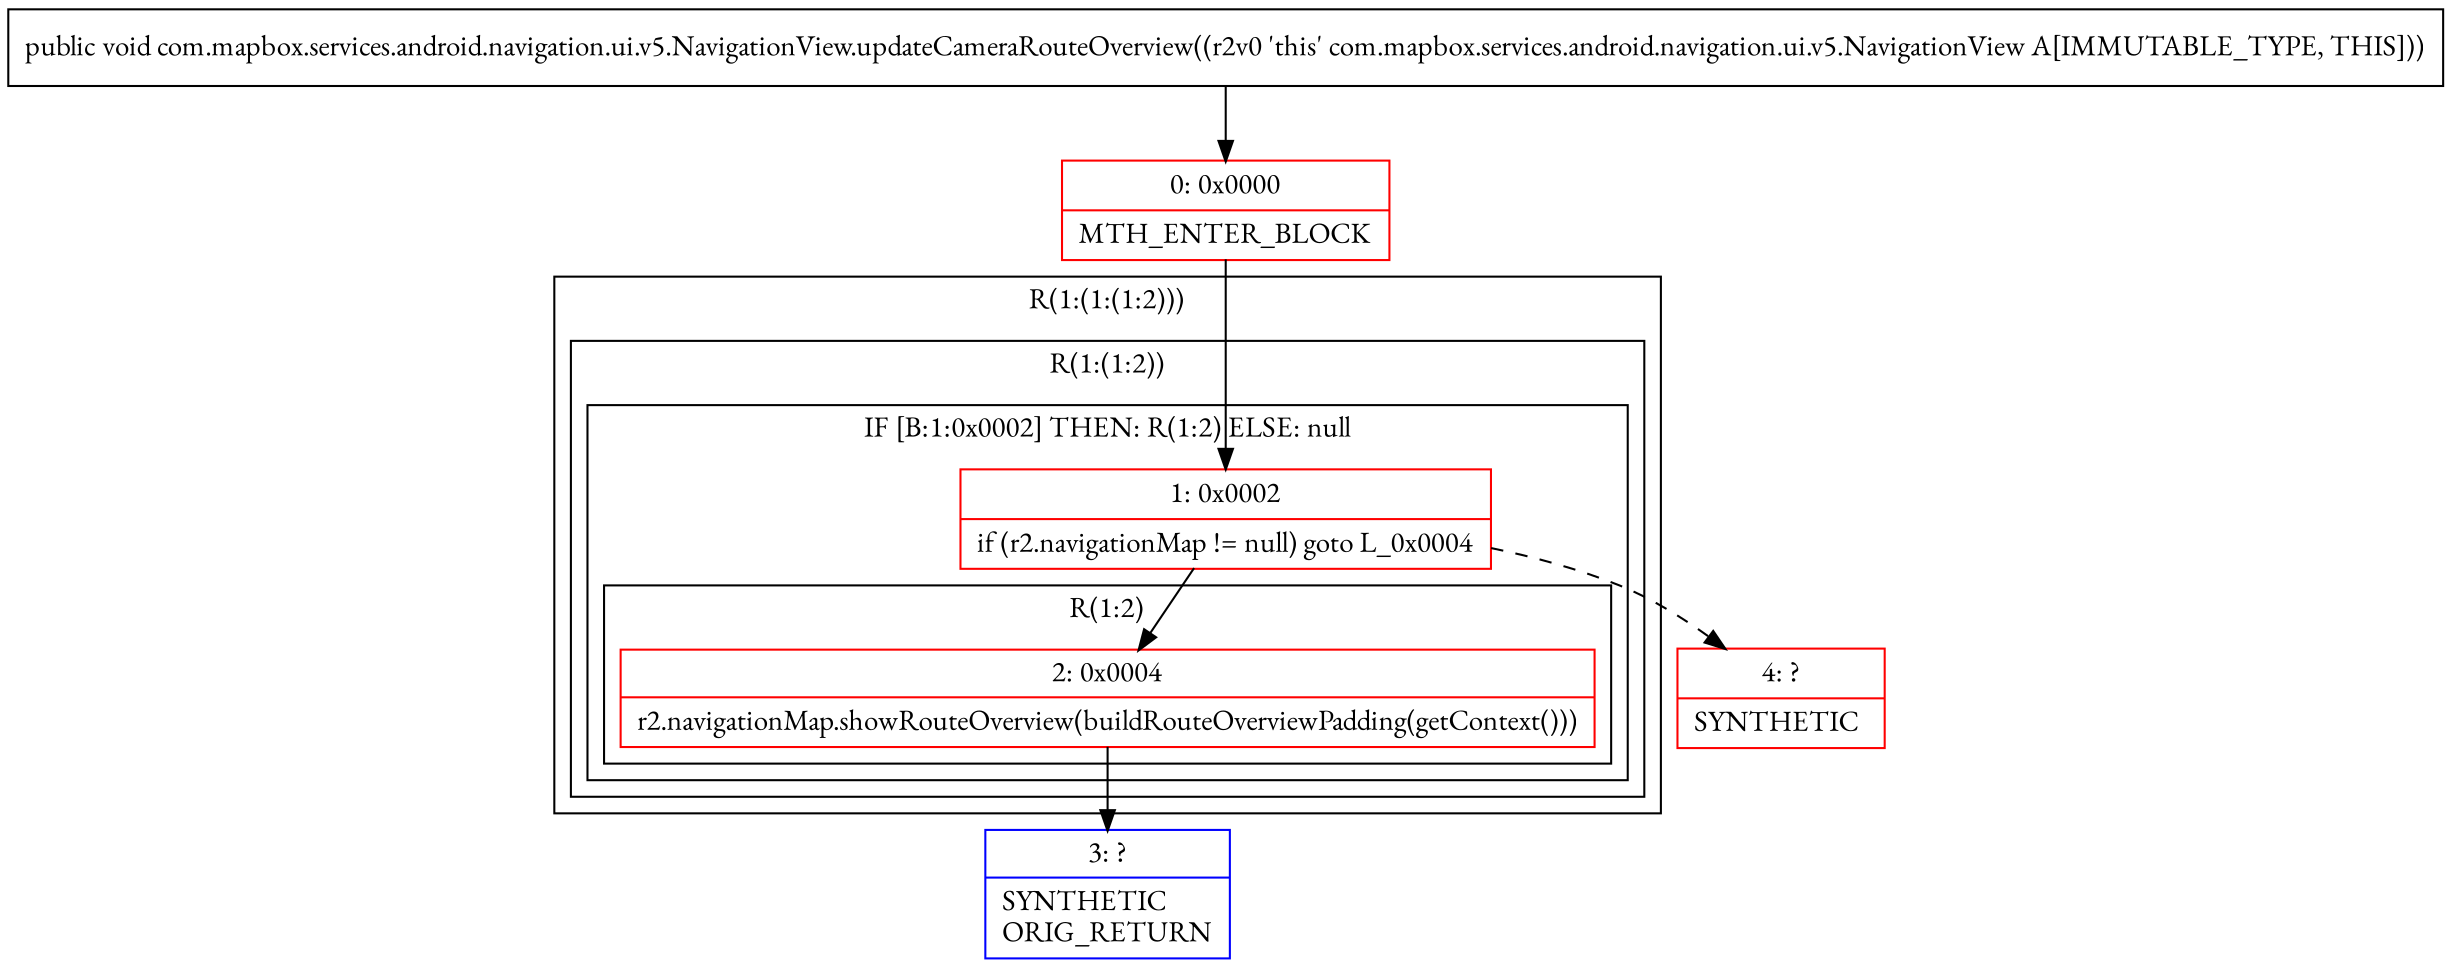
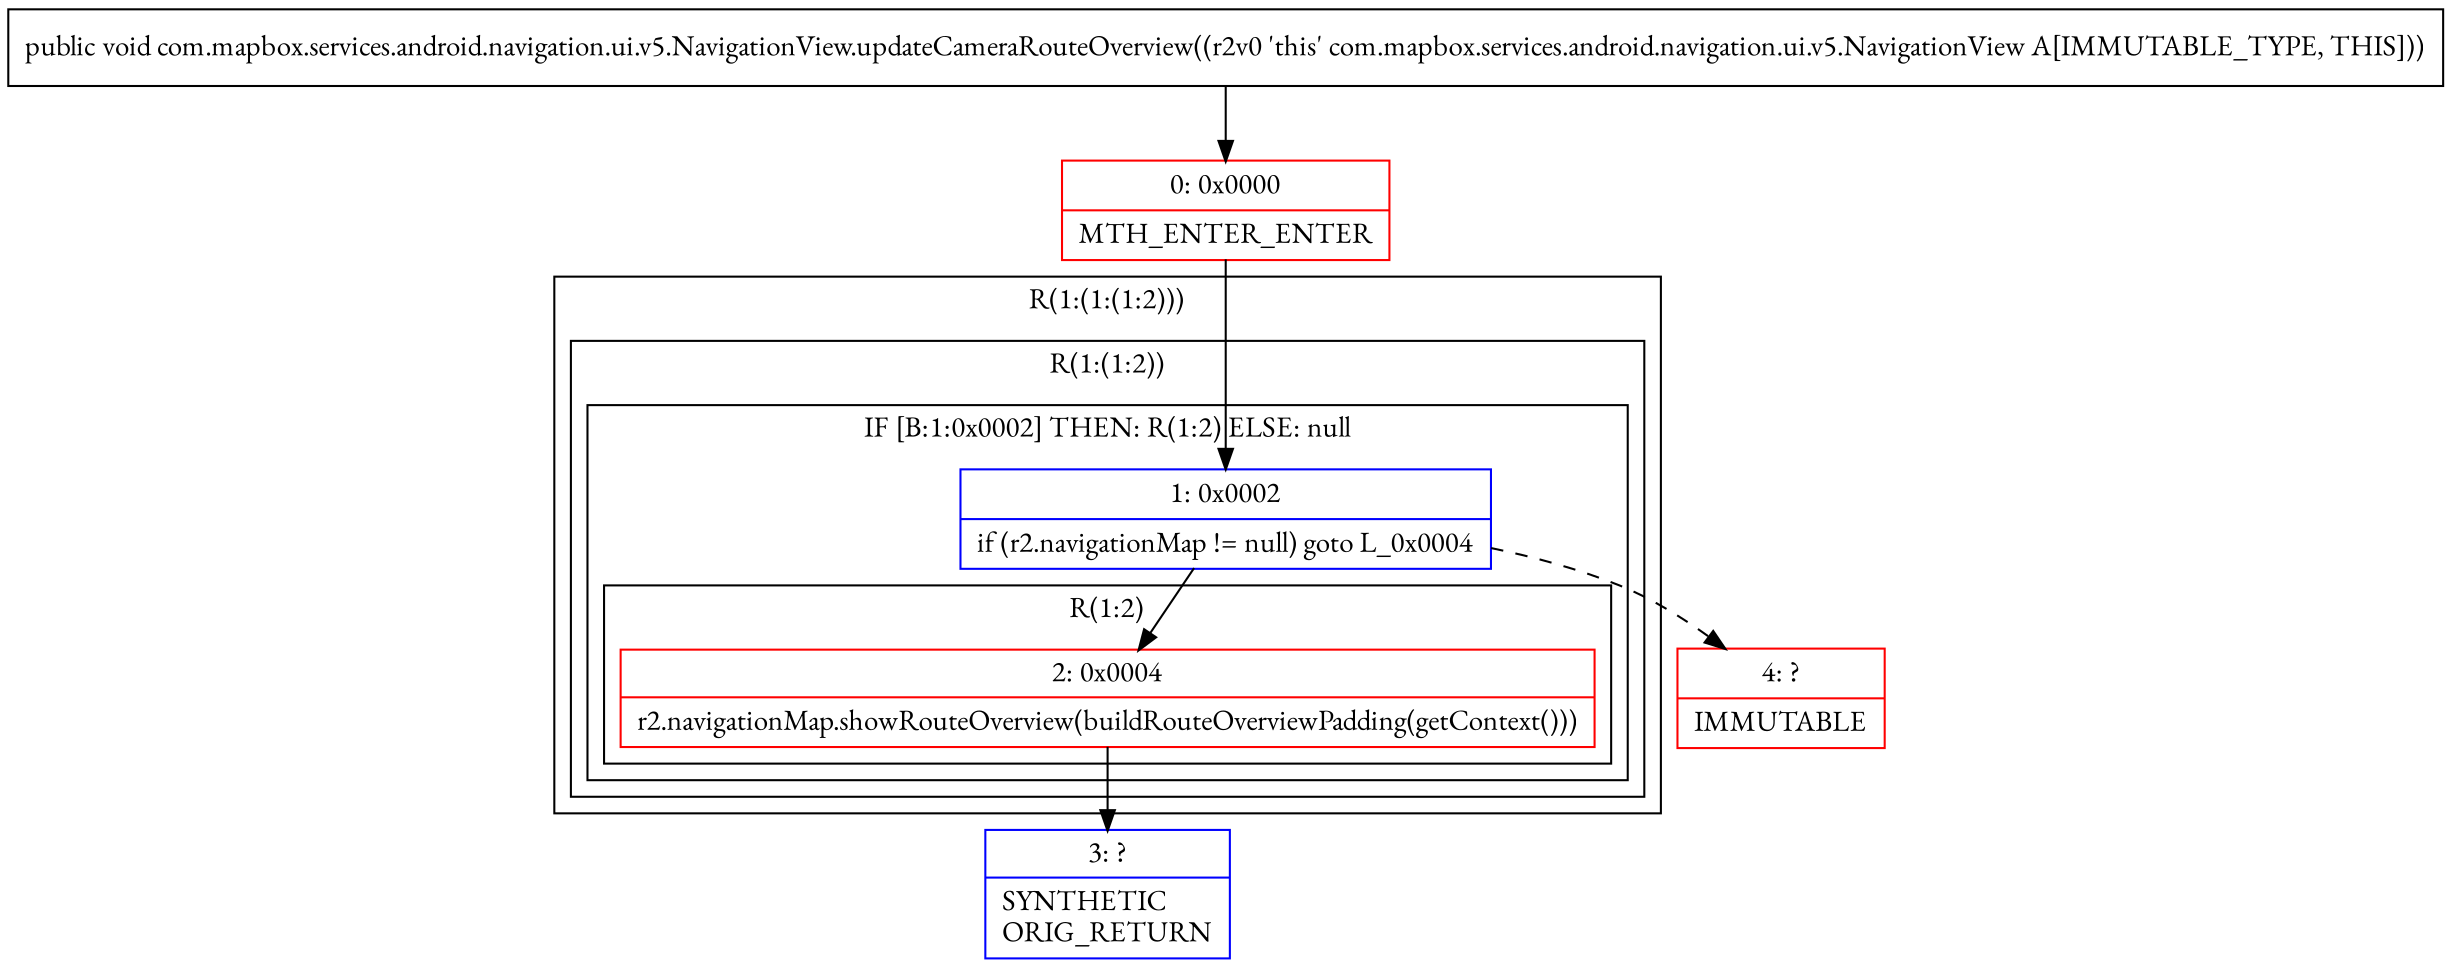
node "0: 0x0000": text "MTH_ENTER_BLOCK" -> "MTH_ENTER_ENTER"
node "1: 0x0002": color red -> blue
node "4: ?": text "SYNTHETIC" -> "IMMUTABLE"
